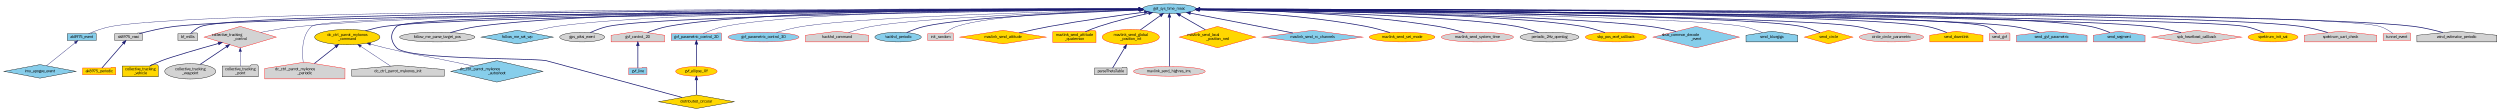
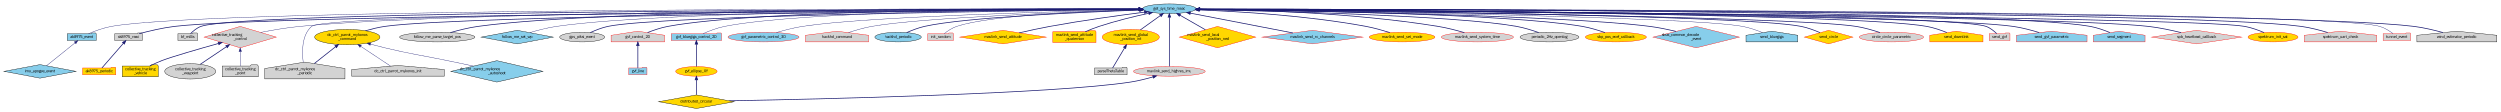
node "gvf_parametric_control_2D": label "gvf_parametric_control_2D" -> "gvf_bluegiga_control_2D"
edge "distributed_circular" -> "get_sys_time_msec": now "distributed_circular" -> "mavlink_send_highres_imu"
node "dc_ctrl_parrot_mykonos _periodic": color red -> black
